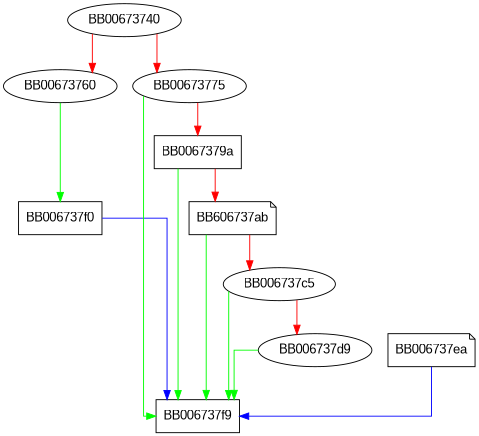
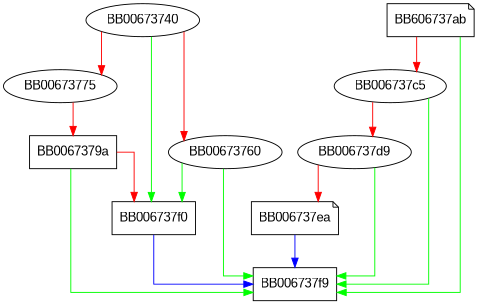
edge "BB00673740" -> "BB006737f0": added
edge "BB006737d9" -> "BB006737ea": added
edge "BB0067379a" -> "BB606737ab": now "BB0067379a" -> "BB006737f0"
edge "BB00673775" -> "BB006737f9": now "BB00673760" -> "BB006737f9"
